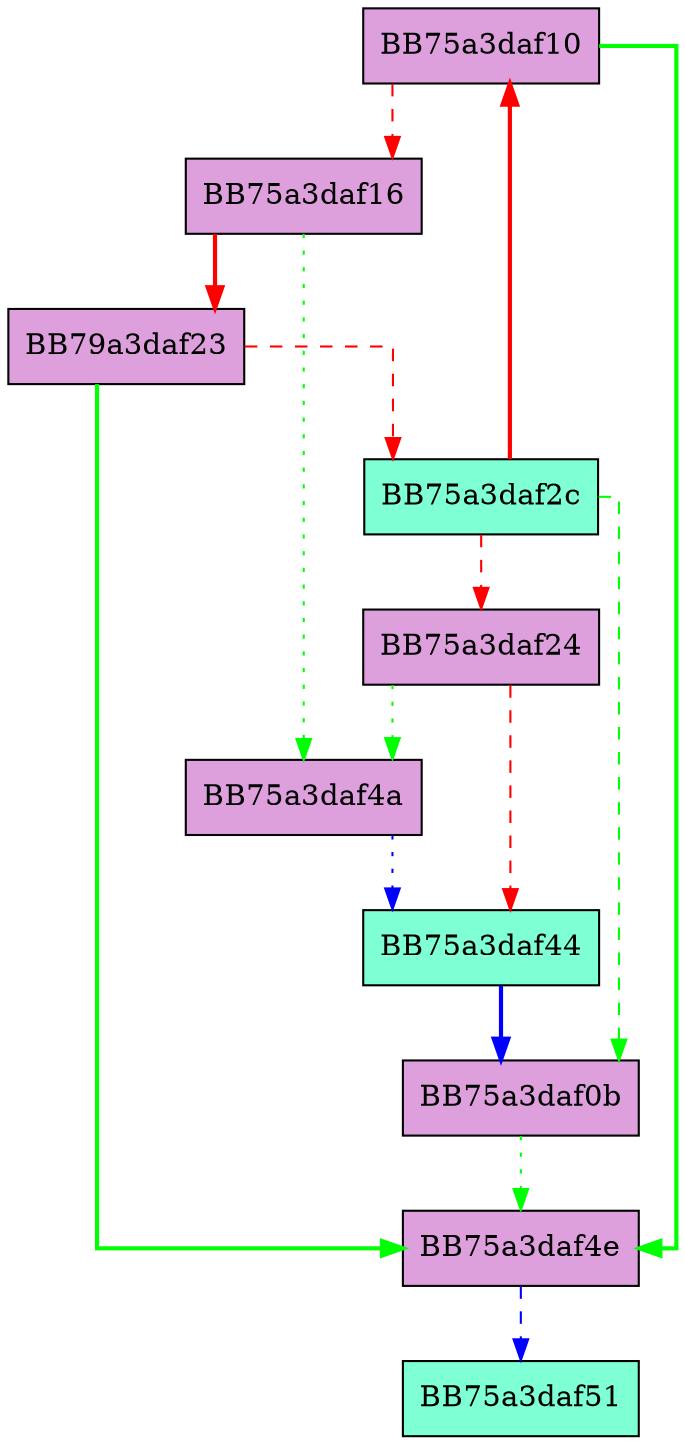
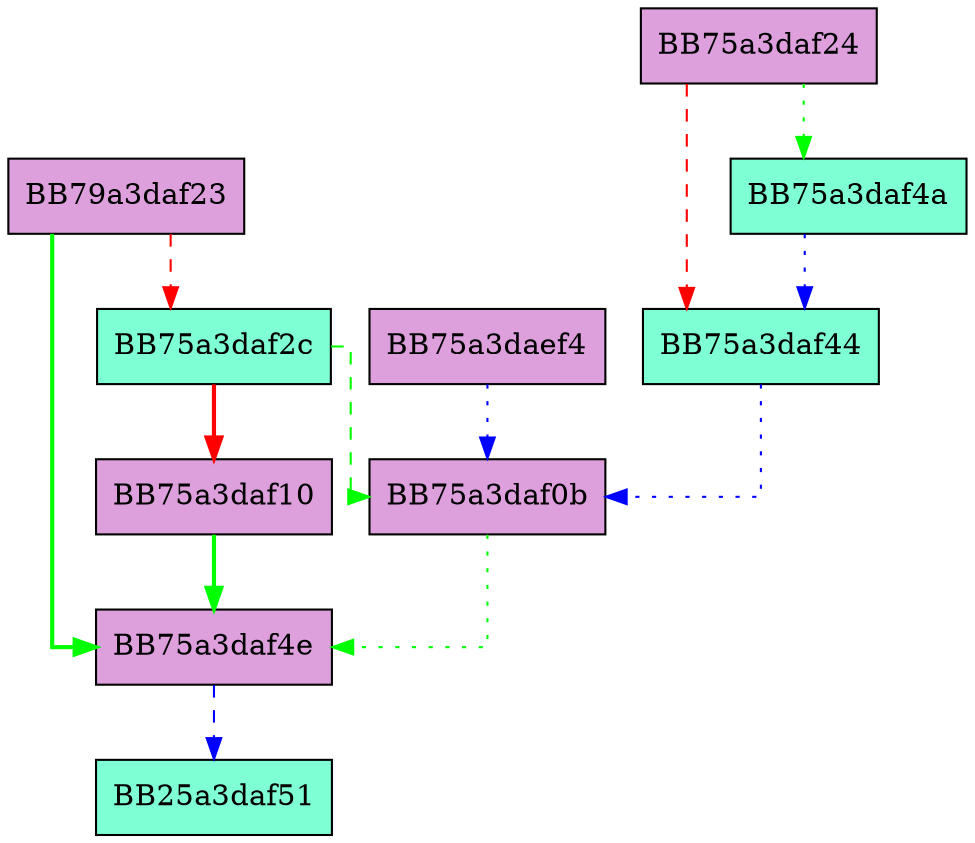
node "BB75a3daf16": removed
node "BB75a3daef4": added
edge "BB75a3daf2c" -> "BB75a3daf24": removed
node "BB75a3daf4a": fillcolor plum -> aquamarine
edge "BB75a3daf44" -> "BB75a3daf0b": style bold -> dotted
node "BB75a3daf51": label "BB75a3daf51" -> "BB25a3daf51"
